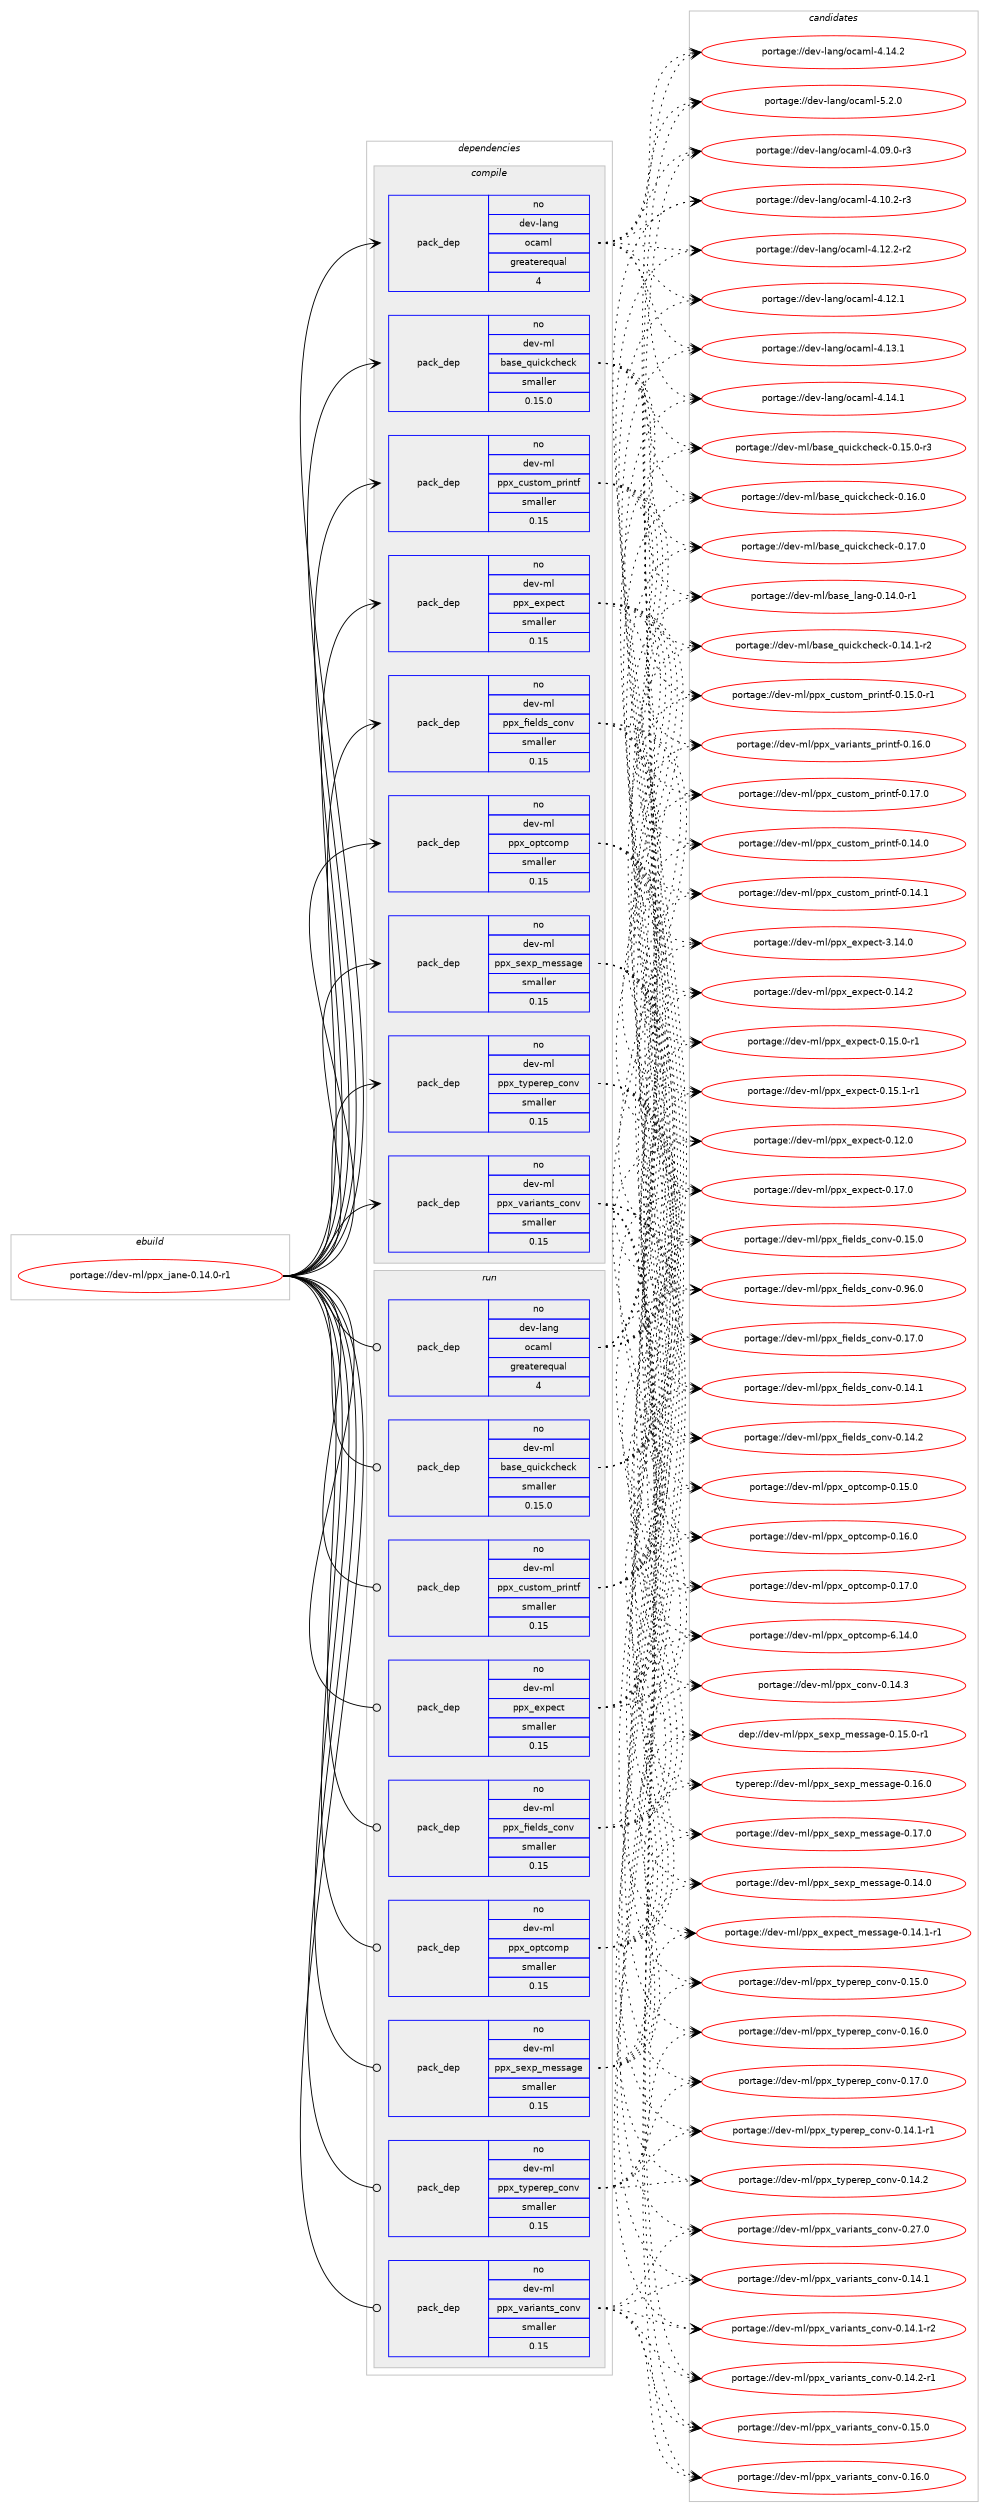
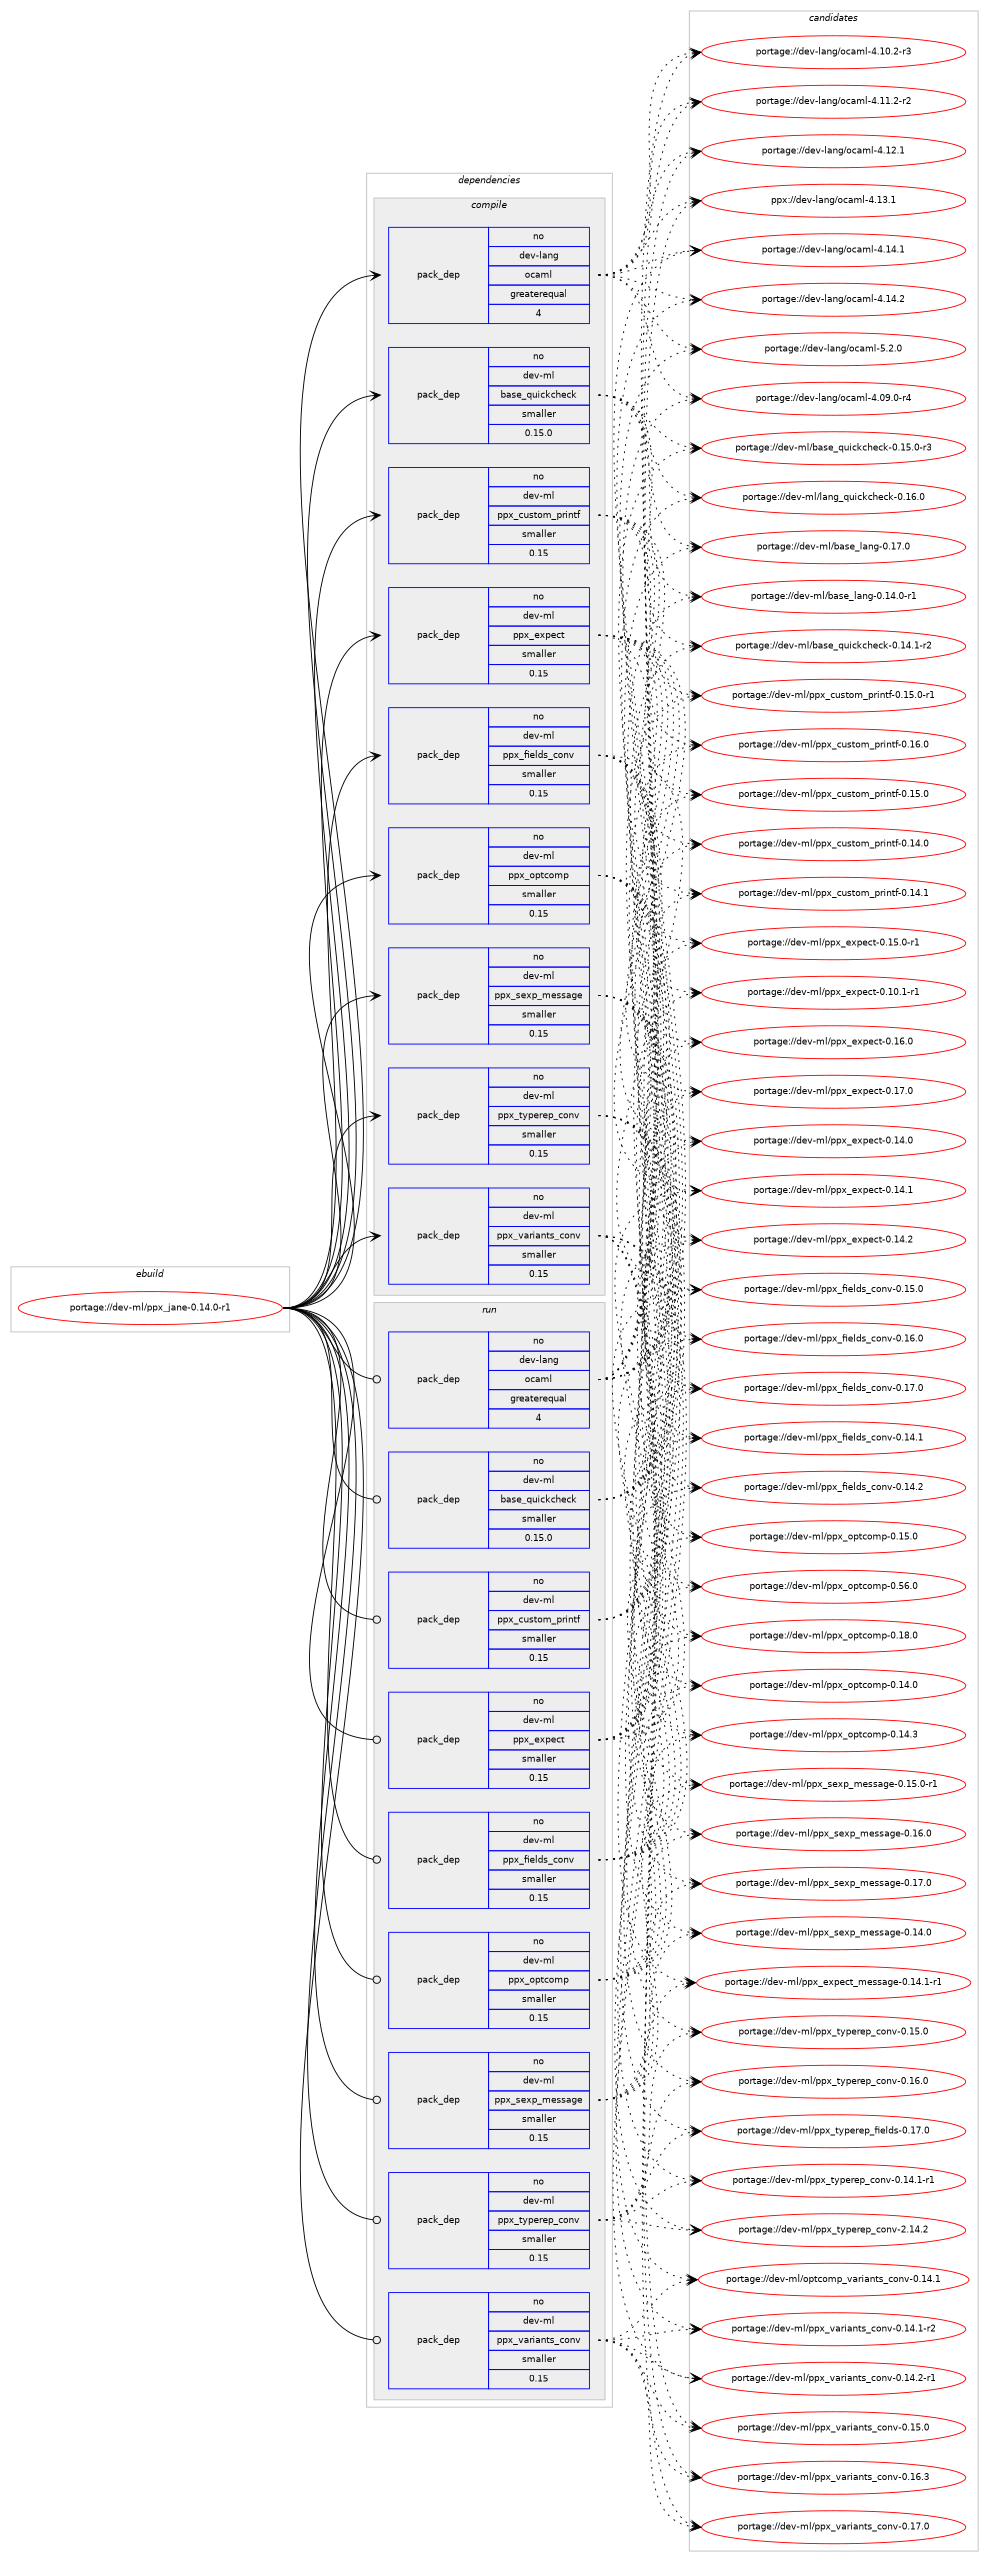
node "portage://dev-lang/ocaml-4.09.0-r3": label "portage://dev-lang/ocaml-4.09.0-r3" -> "portage://dev-lang/ocaml-4.09.0-r4"
node "portage://dev-lang/ocaml-4.12.2-r2": label "portage://dev-lang/ocaml-4.12.2-r2" -> "portage://dev-lang/ocaml-4.11.2-r2"
node "portage://dev-lang/ocaml-4.13.1": label "portage://dev-lang/ocaml-4.13.1" -> "ppx://dev-lang/ocaml-4.13.1"
node "portage://dev-ml/base_quickcheck-0.16.0": label "portage://dev-ml/base_quickcheck-0.16.0" -> "portage://dev-ml/lang_quickcheck-0.16.0"
node "portage://dev-ml/base_quickcheck-0.17.0": label "portage://dev-ml/base_quickcheck-0.17.0" -> "portage://dev-ml/base_lang-0.17.0"
node "portage://dev-ml/ppx_variants_printf-0.16.0": label "portage://dev-ml/ppx_variants_printf-0.16.0" -> "portage://dev-ml/ppx_custom_printf-0.16.0"
node "portage://dev-ml/ppx_custom_printf-0.17.0": label "portage://dev-ml/ppx_custom_printf-0.17.0" -> "portage://dev-ml/ppx_custom_printf-0.15.0"
node "portage://dev-ml/ppx_expect-3.14.0": label "portage://dev-ml/ppx_expect-3.14.0" -> "portage://dev-ml/ppx_expect-0.14.0"
node "portage://dev-ml/ppx_expect-0.15.1-r1": label "portage://dev-ml/ppx_expect-0.15.1-r1" -> "portage://dev-ml/ppx_expect-0.10.1-r1"
node "portage://dev-ml/ppx_expect-0.12.0": label "portage://dev-ml/ppx_expect-0.12.0" -> "portage://dev-ml/ppx_expect-0.16.0"
node "portage://dev-ml/ppx_expect-0.14.1": added
node "portage://dev-ml/ppx_fields_conv-0.96.0": label "portage://dev-ml/ppx_fields_conv-0.96.0" -> "portage://dev-ml/ppx_fields_conv-0.16.0"
node "portage://dev-ml/ppx_optcomp-0.16.0": label "portage://dev-ml/ppx_optcomp-0.16.0" -> "portage://dev-ml/ppx_optcomp-0.56.0"
node "portage://dev-ml/ppx_optcomp-0.17.0": label "portage://dev-ml/ppx_optcomp-0.17.0" -> "portage://dev-ml/ppx_optcomp-0.18.0"
node "portage://dev-ml/ppx_optcomp-6.14.0": label "portage://dev-ml/ppx_optcomp-6.14.0" -> "portage://dev-ml/ppx_optcomp-0.14.0"
node "portage://dev-ml/ppx_conv-0.14.3": label "portage://dev-ml/ppx_conv-0.14.3" -> "portage://dev-ml/ppx_optcomp-0.14.3"
node "dep://dev-ml/ppx_sexp_message-0.15.0-r1": label "dep://dev-ml/ppx_sexp_message-0.15.0-r1" -> "portage://dev-ml/ppx_sexp_message-0.15.0-r1"
node "typerep://dev-ml/ppx_sexp_message-0.16.0": label "typerep://dev-ml/ppx_sexp_message-0.16.0" -> "portage://dev-ml/ppx_sexp_message-0.16.0"
node "portage://dev-ml/ppx_typerep_conv-0.17.0": label "portage://dev-ml/ppx_typerep_conv-0.17.0" -> "portage://dev-ml/ppx_typerep_fields-0.17.0"
node "portage://dev-ml/ppx_typerep_conv-0.14.2": label "portage://dev-ml/ppx_typerep_conv-0.14.2" -> "portage://dev-ml/ppx_typerep_conv-2.14.2"
node "portage://dev-ml/ppx_variants_conv-0.27.0": label "portage://dev-ml/ppx_variants_conv-0.27.0" -> "portage://dev-ml/ppx_variants_conv-0.17.0"
node "portage://dev-ml/ppx_variants_conv-0.14.1": label "portage://dev-ml/ppx_variants_conv-0.14.1" -> "portage://dev-ml/optcomp_variants_conv-0.14.1"
node "portage://dev-ml/ppx_variants_conv-0.16.0": label "portage://dev-ml/ppx_variants_conv-0.16.0" -> "portage://dev-ml/ppx_variants_conv-0.16.3"
